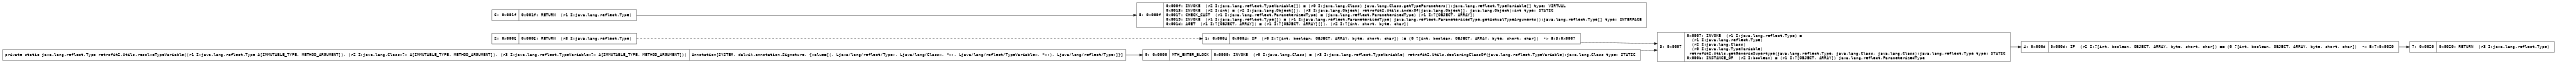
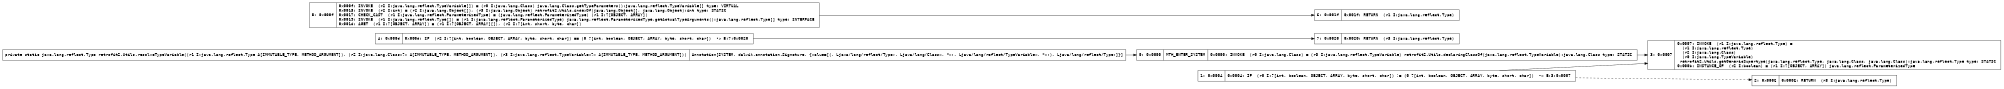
edge "6: 0x001f" -> "5: 0x000f": reversed
edge "2: 0x0006" -> "1: 0x0004": reversed
edge "3: 0x0007" -> "4: 0x000d": removed
node "0: 0x0000": text "MTH_ENTER_BLOCK" -> "MTH_ENTER_SYSTEM"
